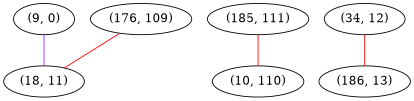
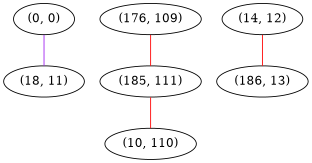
node "(9, 0)": label "(9, 0)" -> "(0, 0)"
node "(34, 12)": label "(34, 12)" -> "(14, 12)"
edge "(176, 109)" -- "(18, 11)": now "(176, 109)" -- "(185, 111)"
